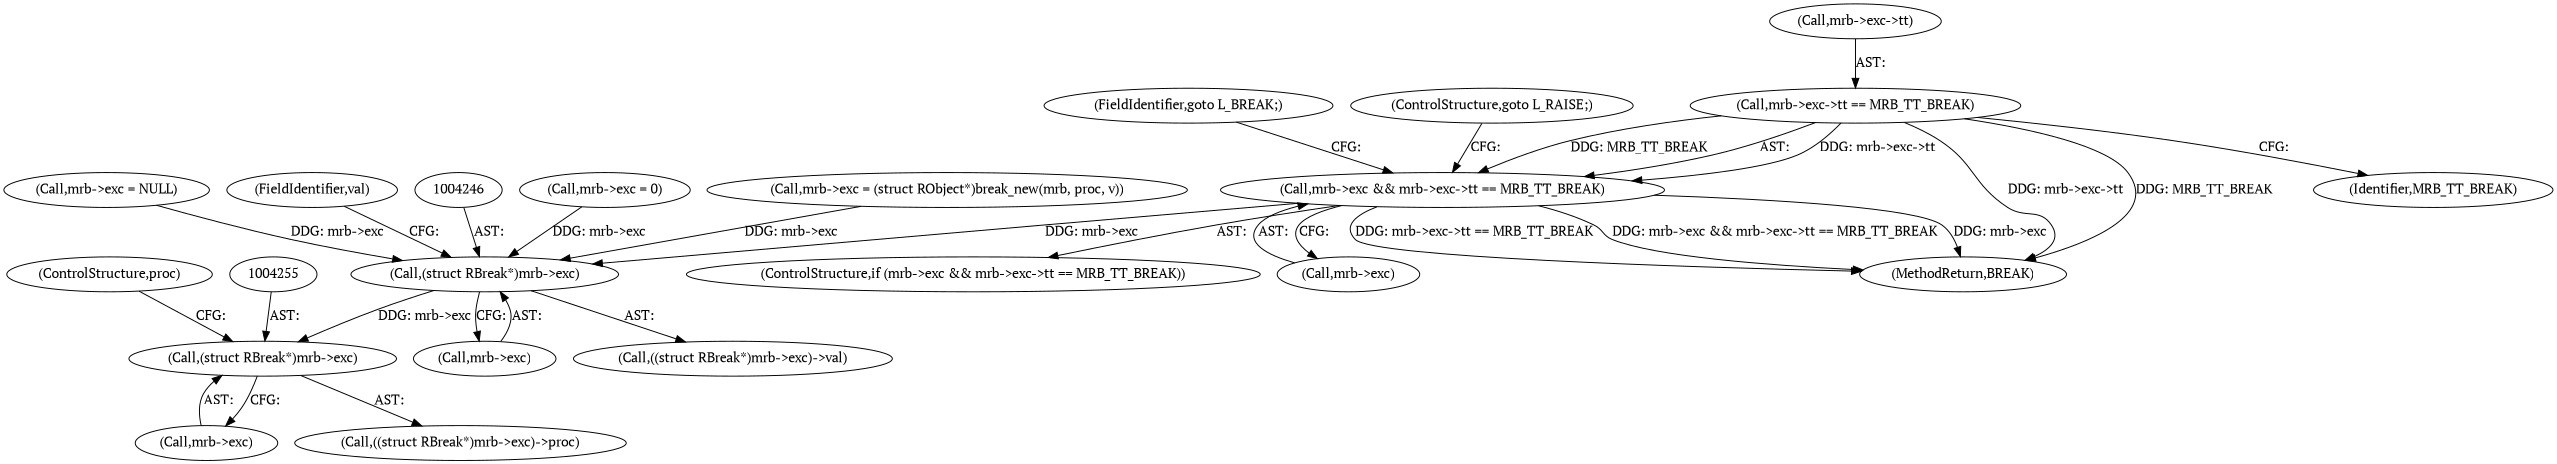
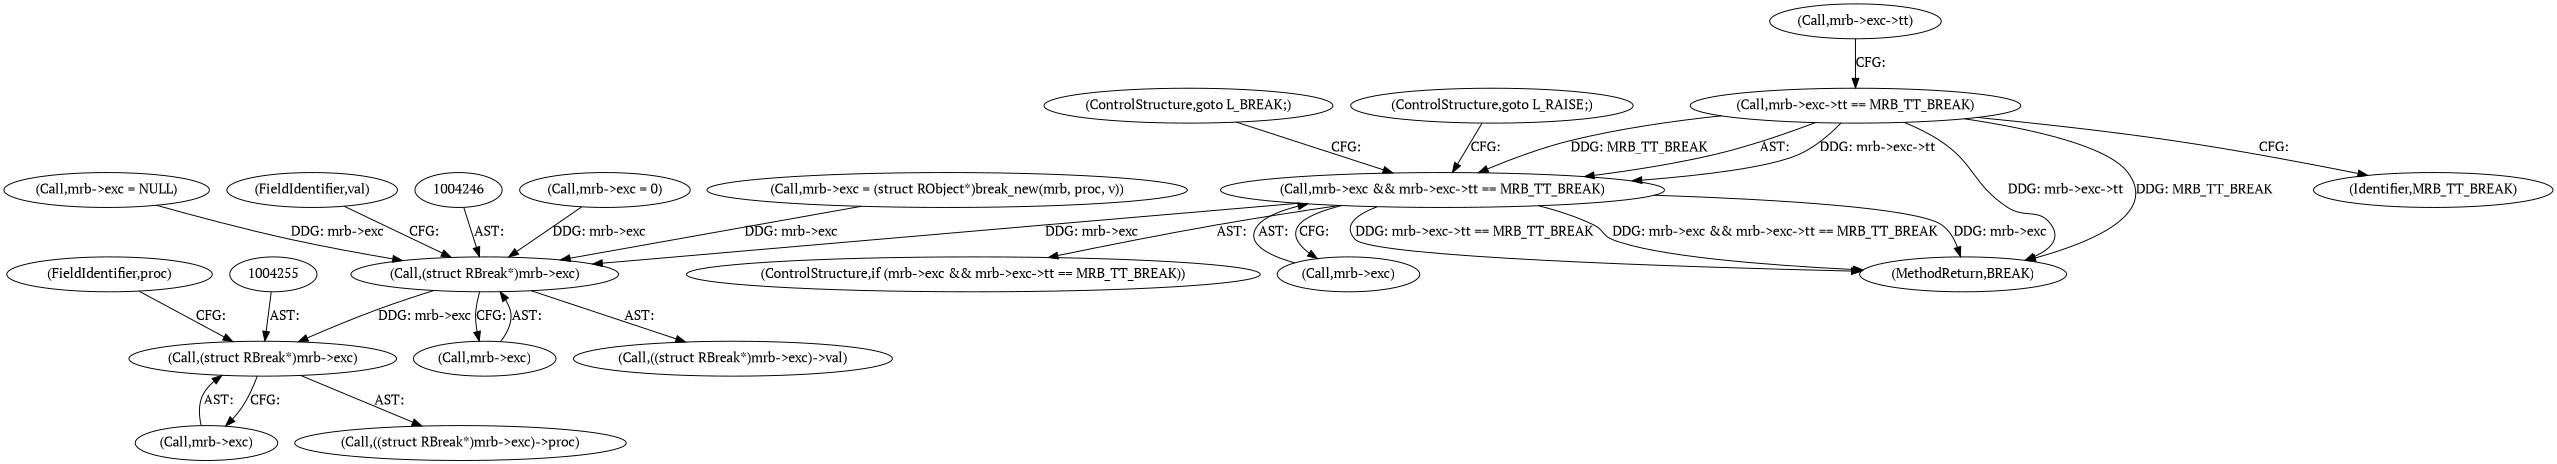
edge "(Call,mrb->exc->tt)" -> "(Call,mrb->exc->tt == MRB_TT_BREAK)": label "AST: " -> "CFG: "
node "(FieldIdentifier,goto L_BREAK;)": label "(FieldIdentifier,goto L_BREAK;)" -> "(ControlStructure,goto L_BREAK;)"
node "(ControlStructure,proc)": label "(ControlStructure,proc)" -> "(FieldIdentifier,proc)"
